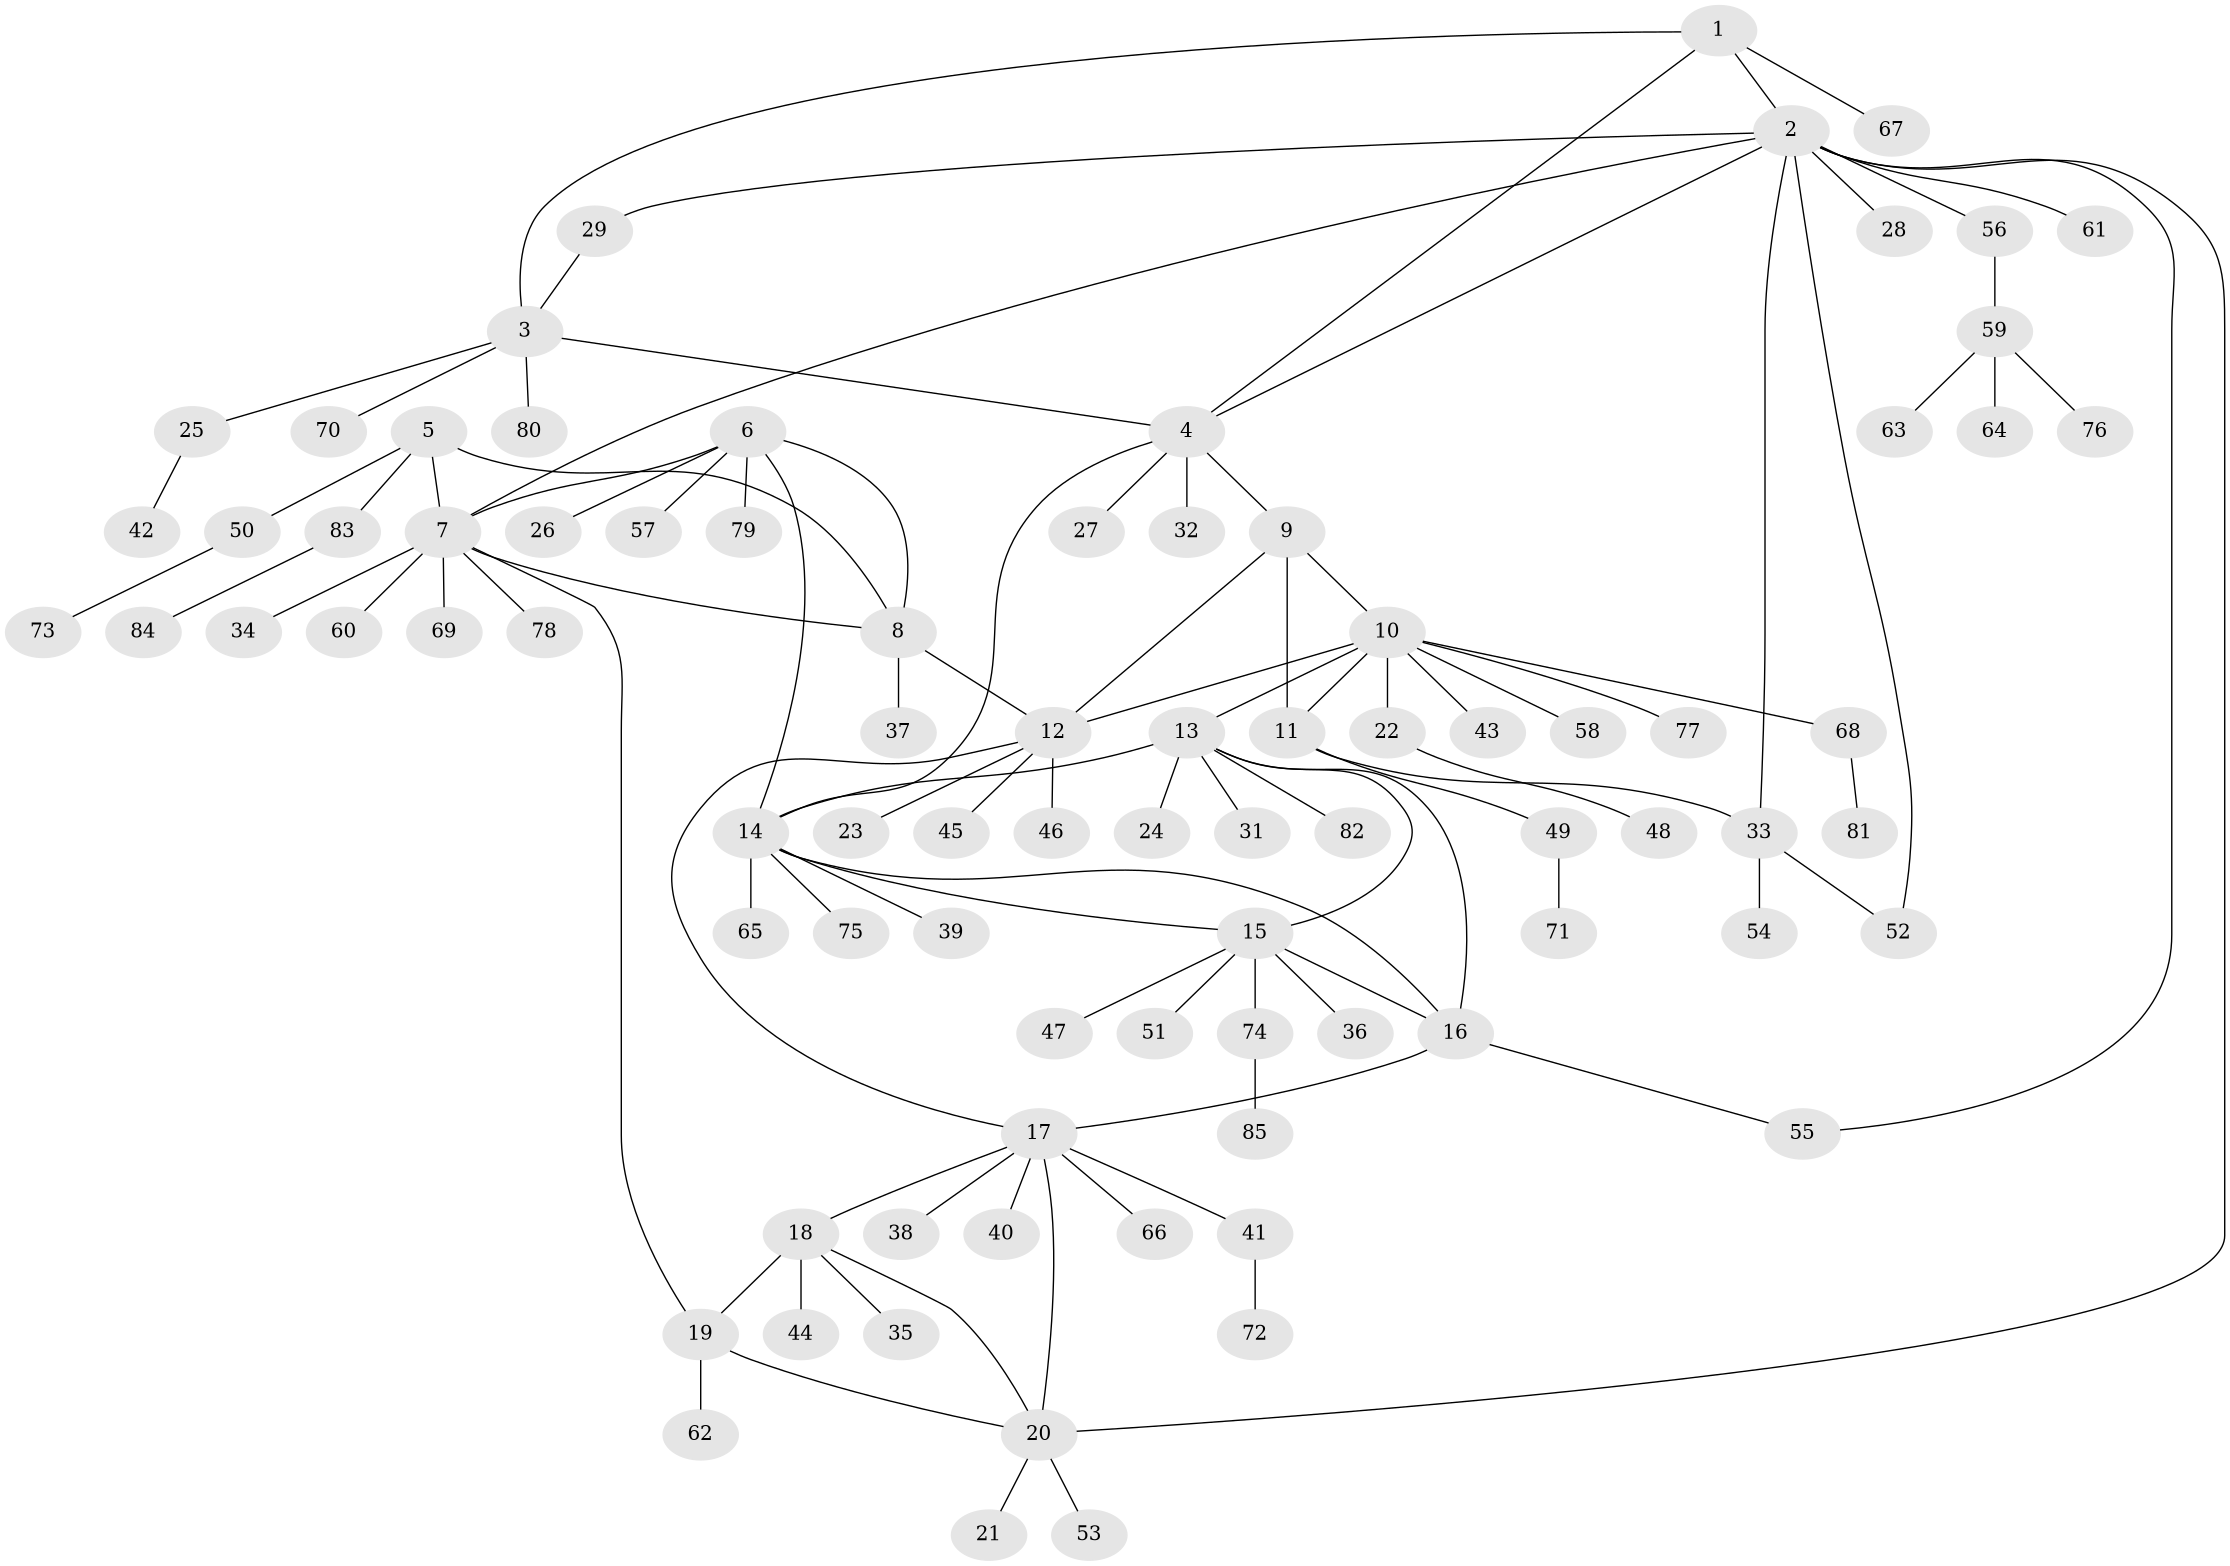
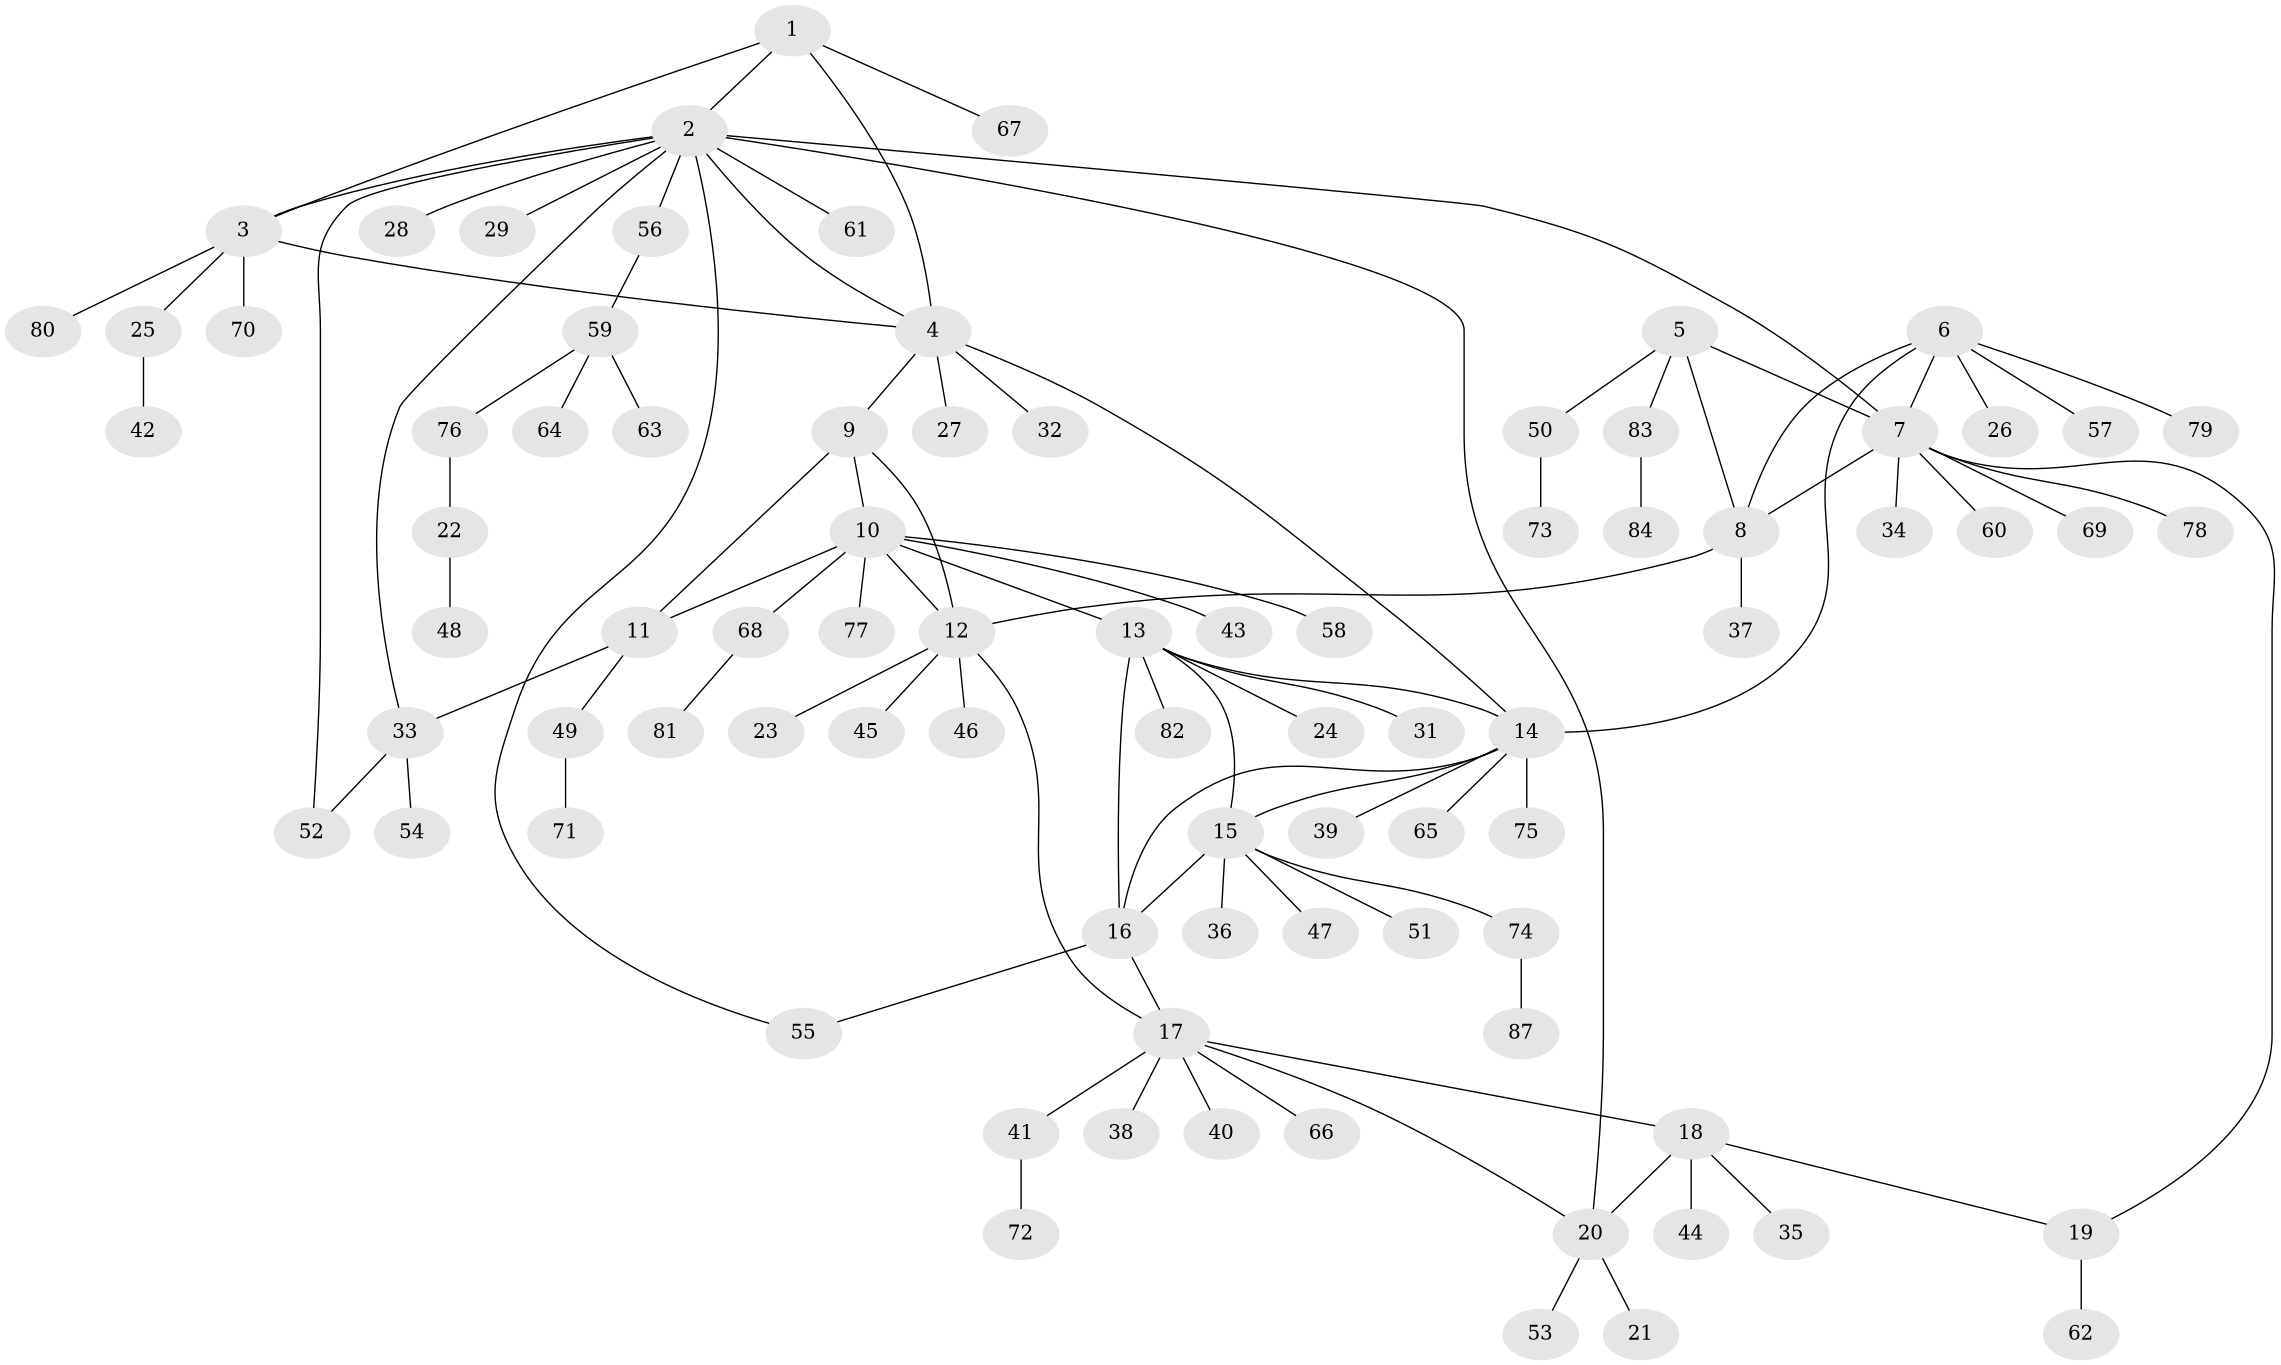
edge "29" -- "3": now "2" -- "3"
edge "10" -- "22": now "76" -- "22"
node "85": label "85" -> "87"
edge "19" -- "20": removed
